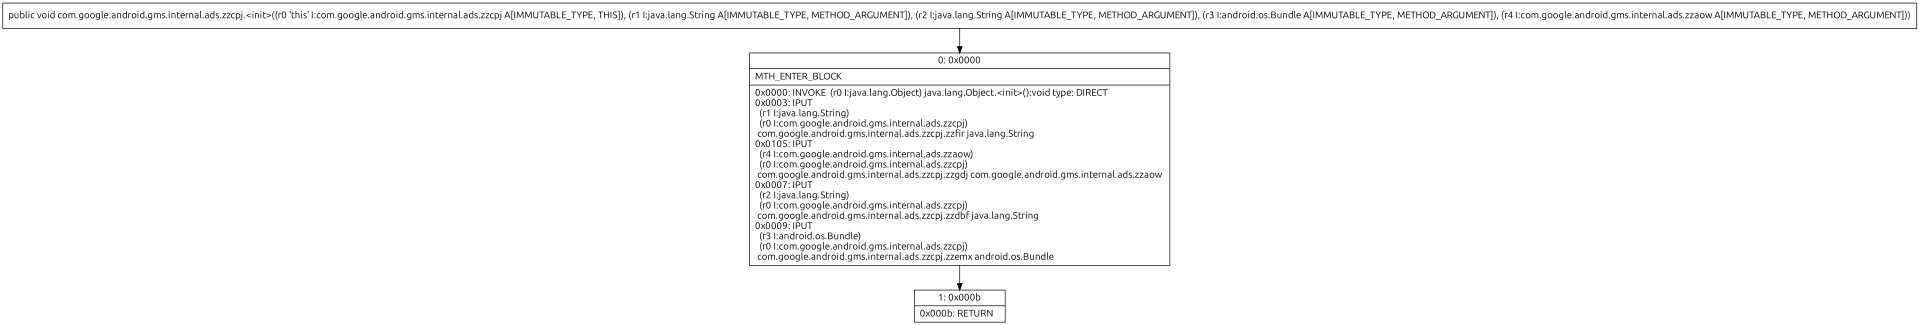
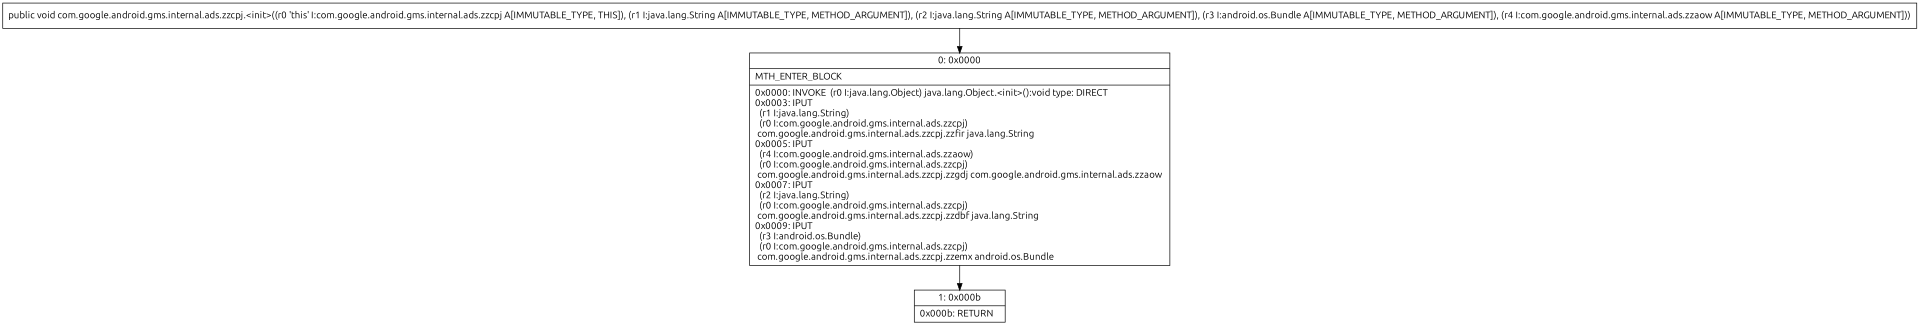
node "0: 0x0000": text "0x0105: IPUT" -> "0x0005: IPUT"
